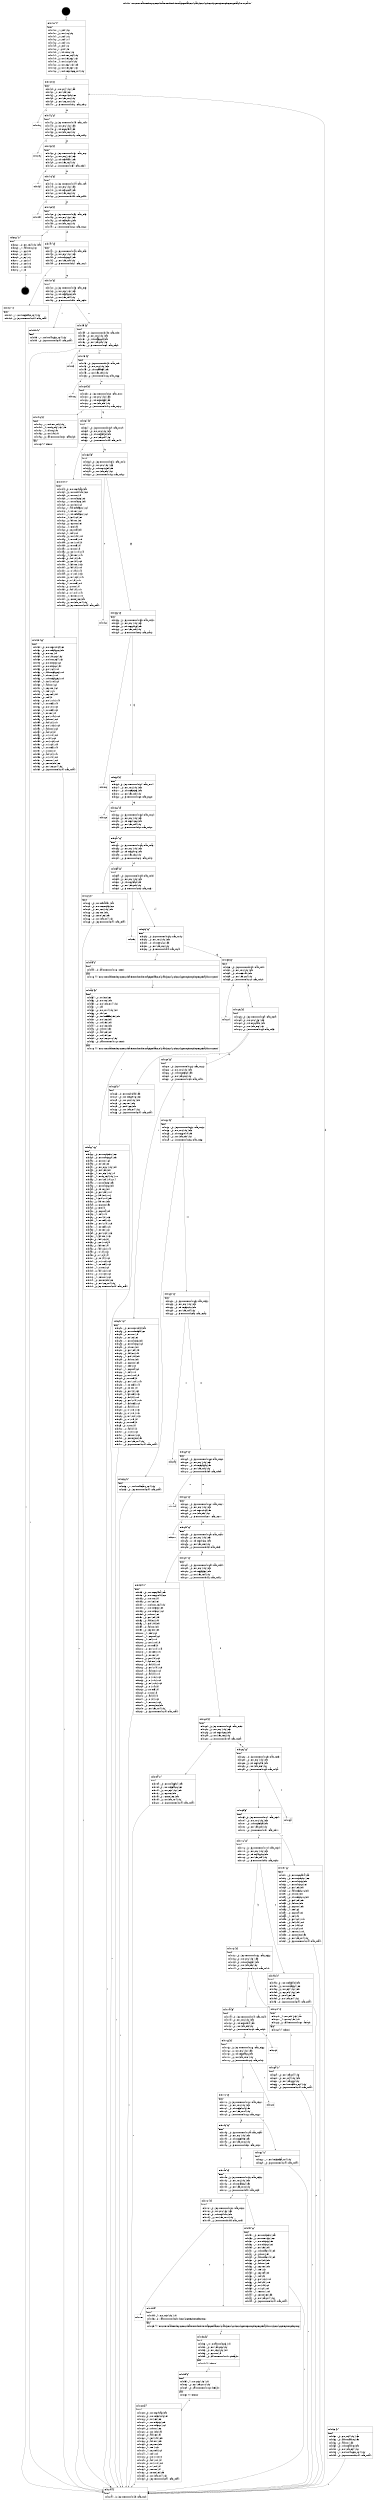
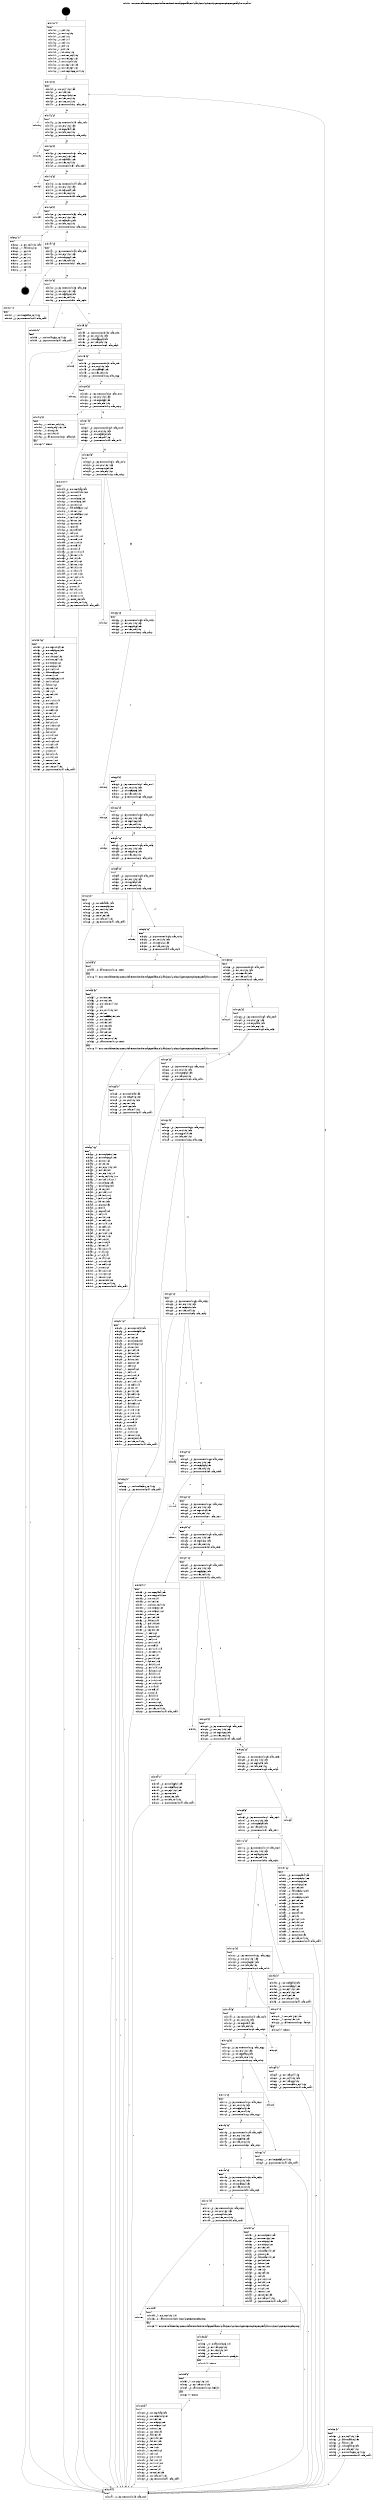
edge "0x401556 [25]" -> "0x40156f [25]": removed, label "15"
edge "0x401588 [25]" -> "0x4015a1 [25]": added, label "15"
node "0x401f60": added
node "0x401f48": added
edge "0x4016e6 [25]" -> "0x4016ff [25]": removed, label "8"
edge "0x401a88 [156]" -> "0x4021a4 [5]": now "0x401650 [25]" -> "0x4021a4 [5]"
